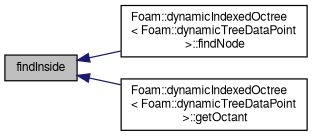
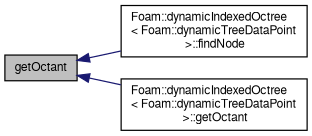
node "findInside": label "findInside" -> "getOctant"
